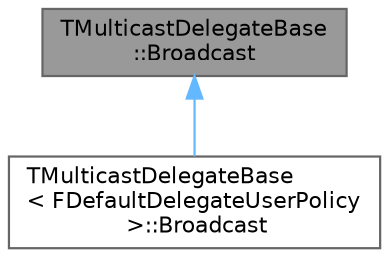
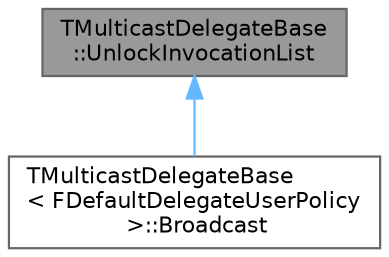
node "TMulticastDelegateBase ::Broadcast": label "TMulticastDelegateBase ::Broadcast" -> "TMulticastDelegateBase ::UnlockInvocationList"
